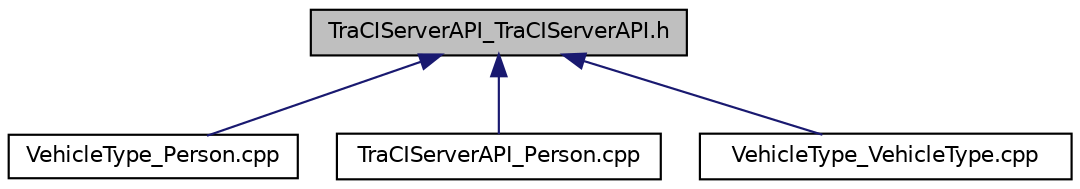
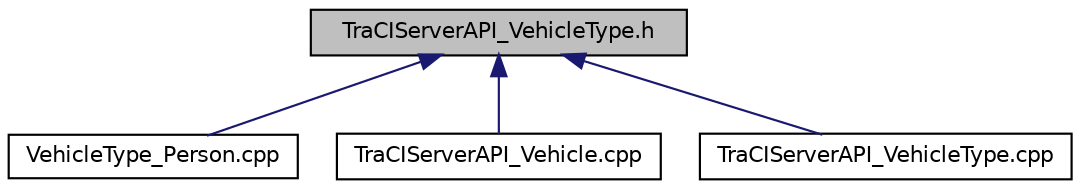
node "TraCIServerAPI_TraCIServerAPI.h": label "TraCIServerAPI_TraCIServerAPI.h" -> "TraCIServerAPI_VehicleType.h"
node "TraCIServerAPI_Person.cpp": label "TraCIServerAPI_Person.cpp" -> "TraCIServerAPI_Vehicle.cpp"
node "VehicleType_VehicleType.cpp": label "VehicleType_VehicleType.cpp" -> "TraCIServerAPI_VehicleType.cpp"
